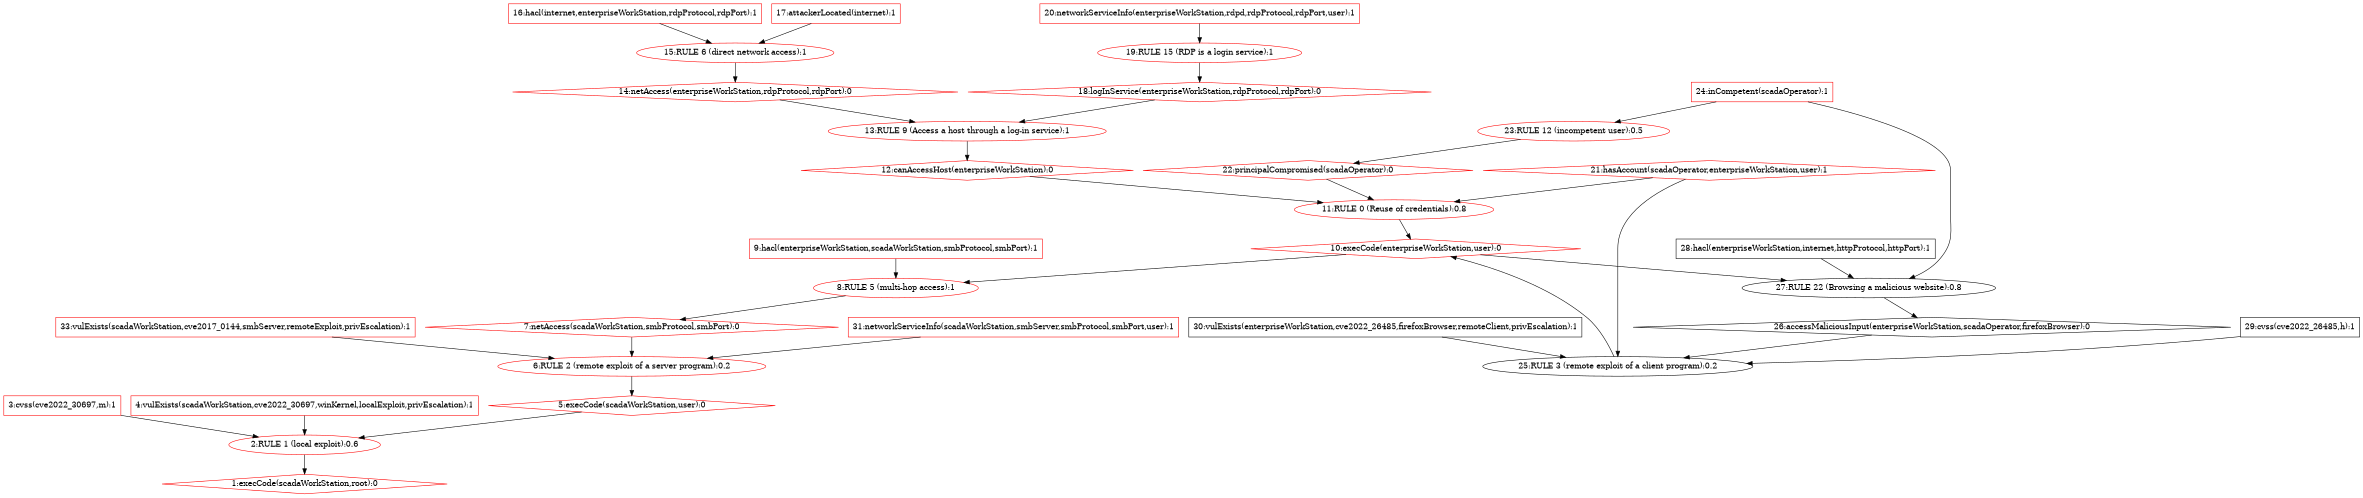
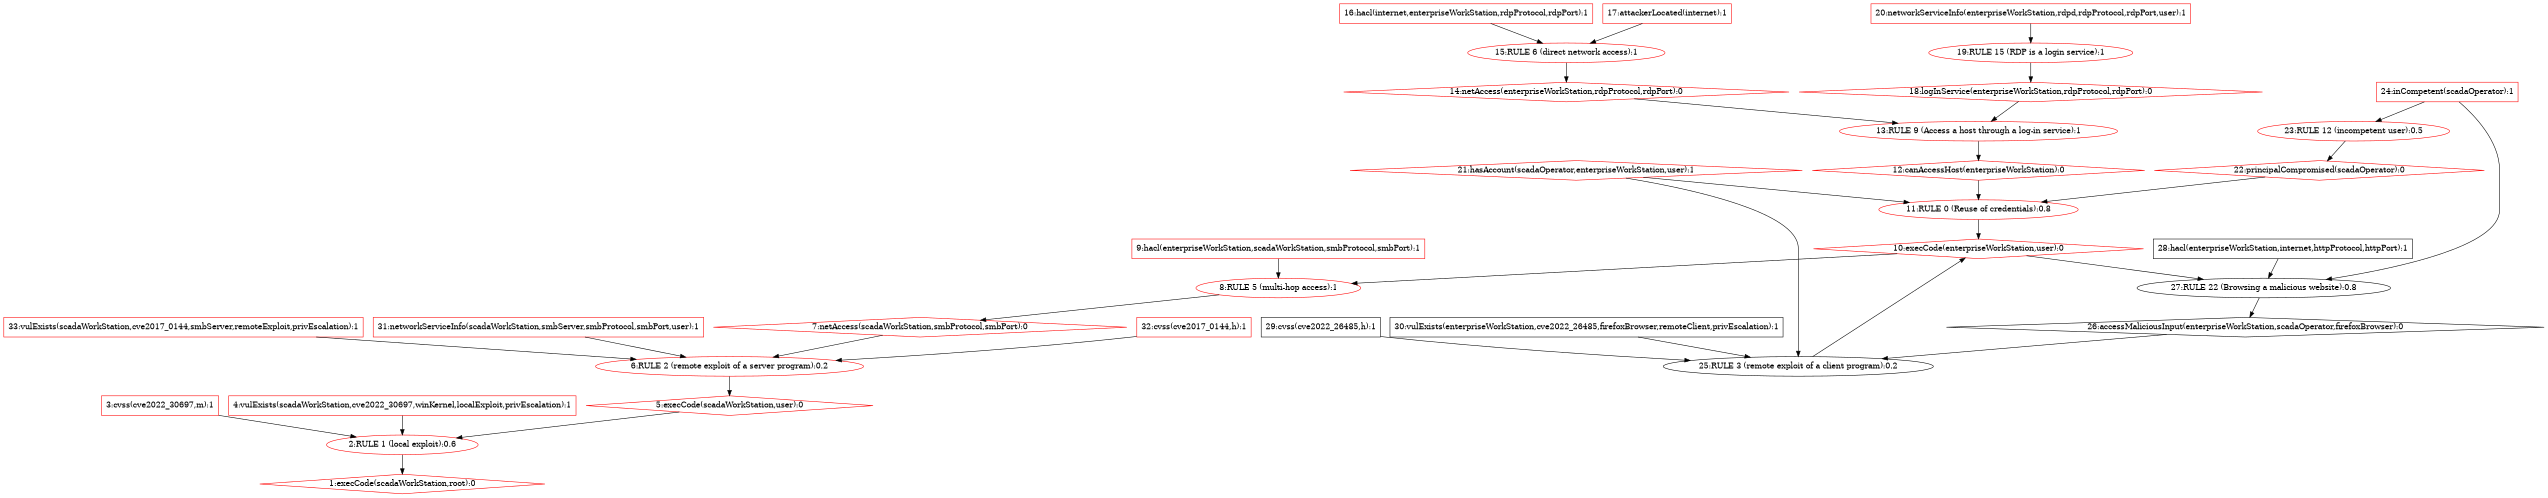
node "32:cvss(cve2017_0144,h):1": added
